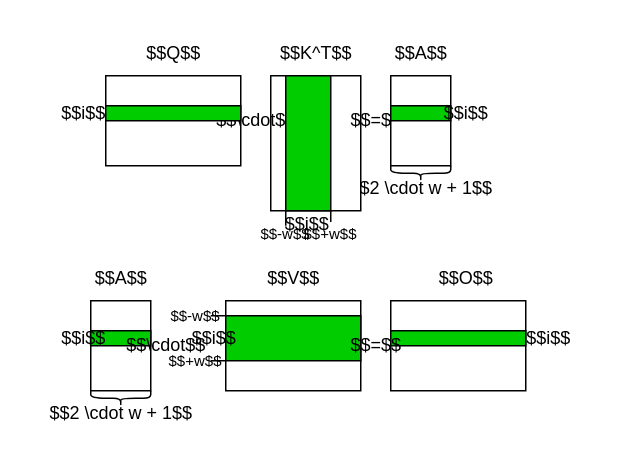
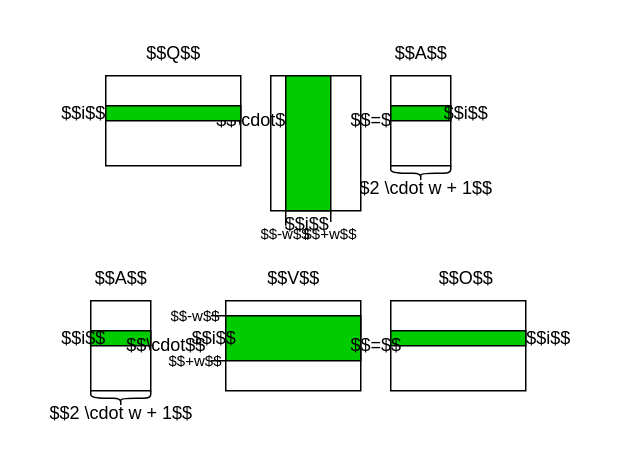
node "$$K^T$$": removed
